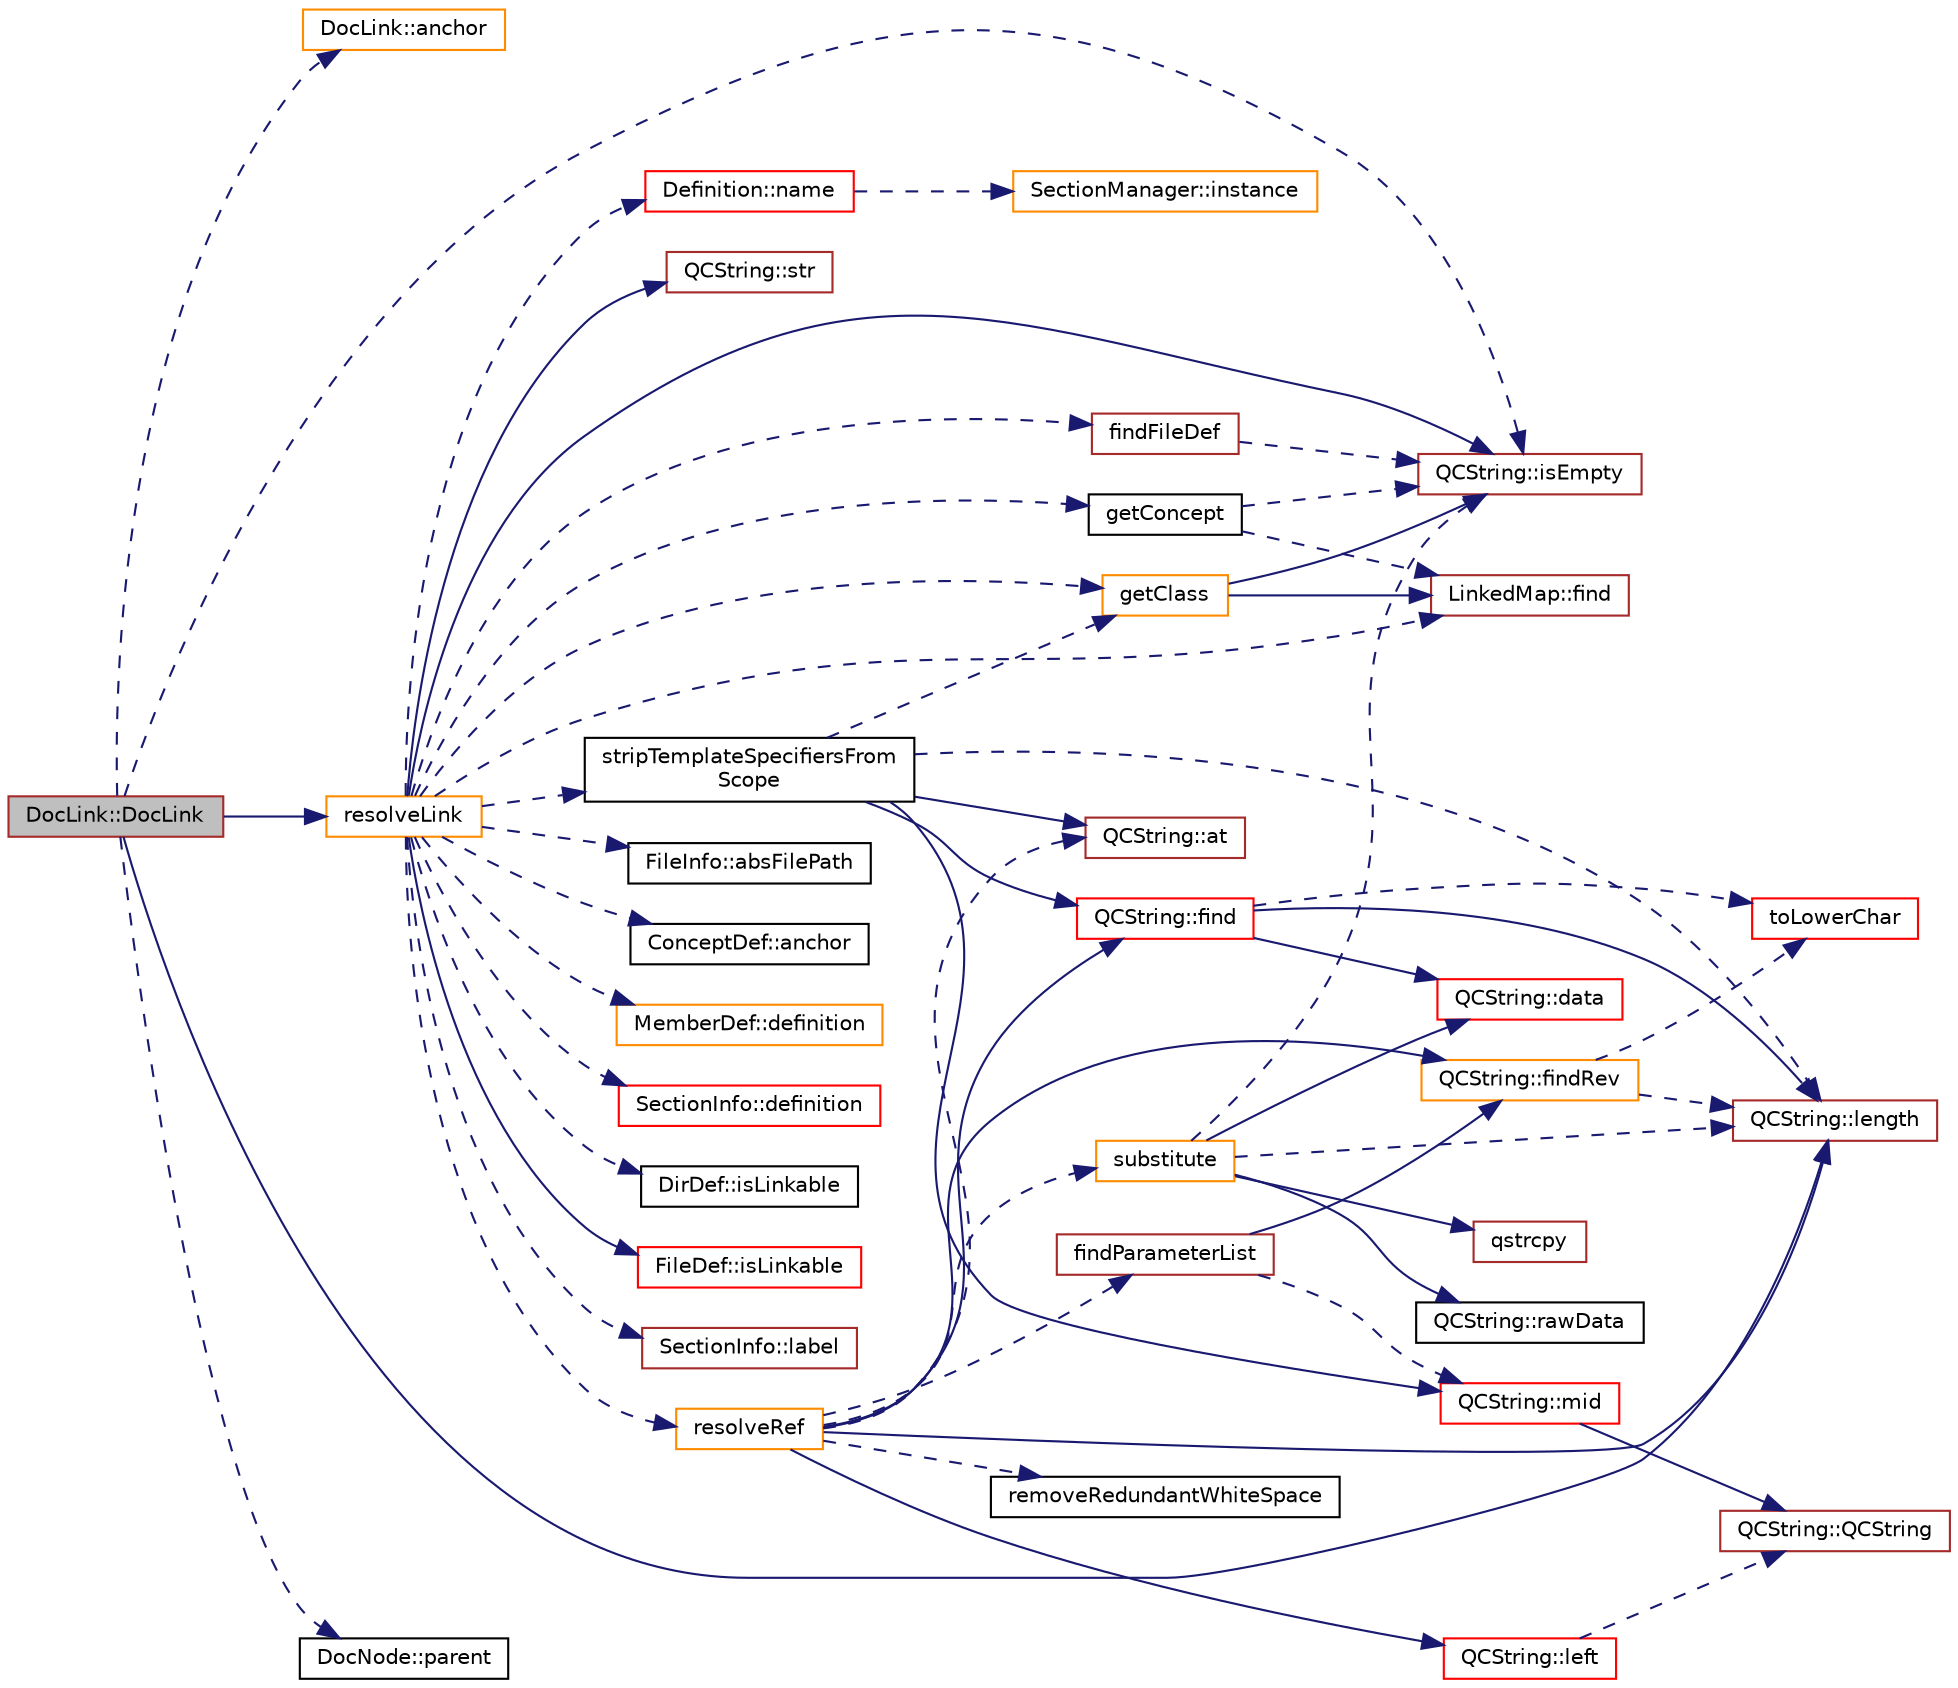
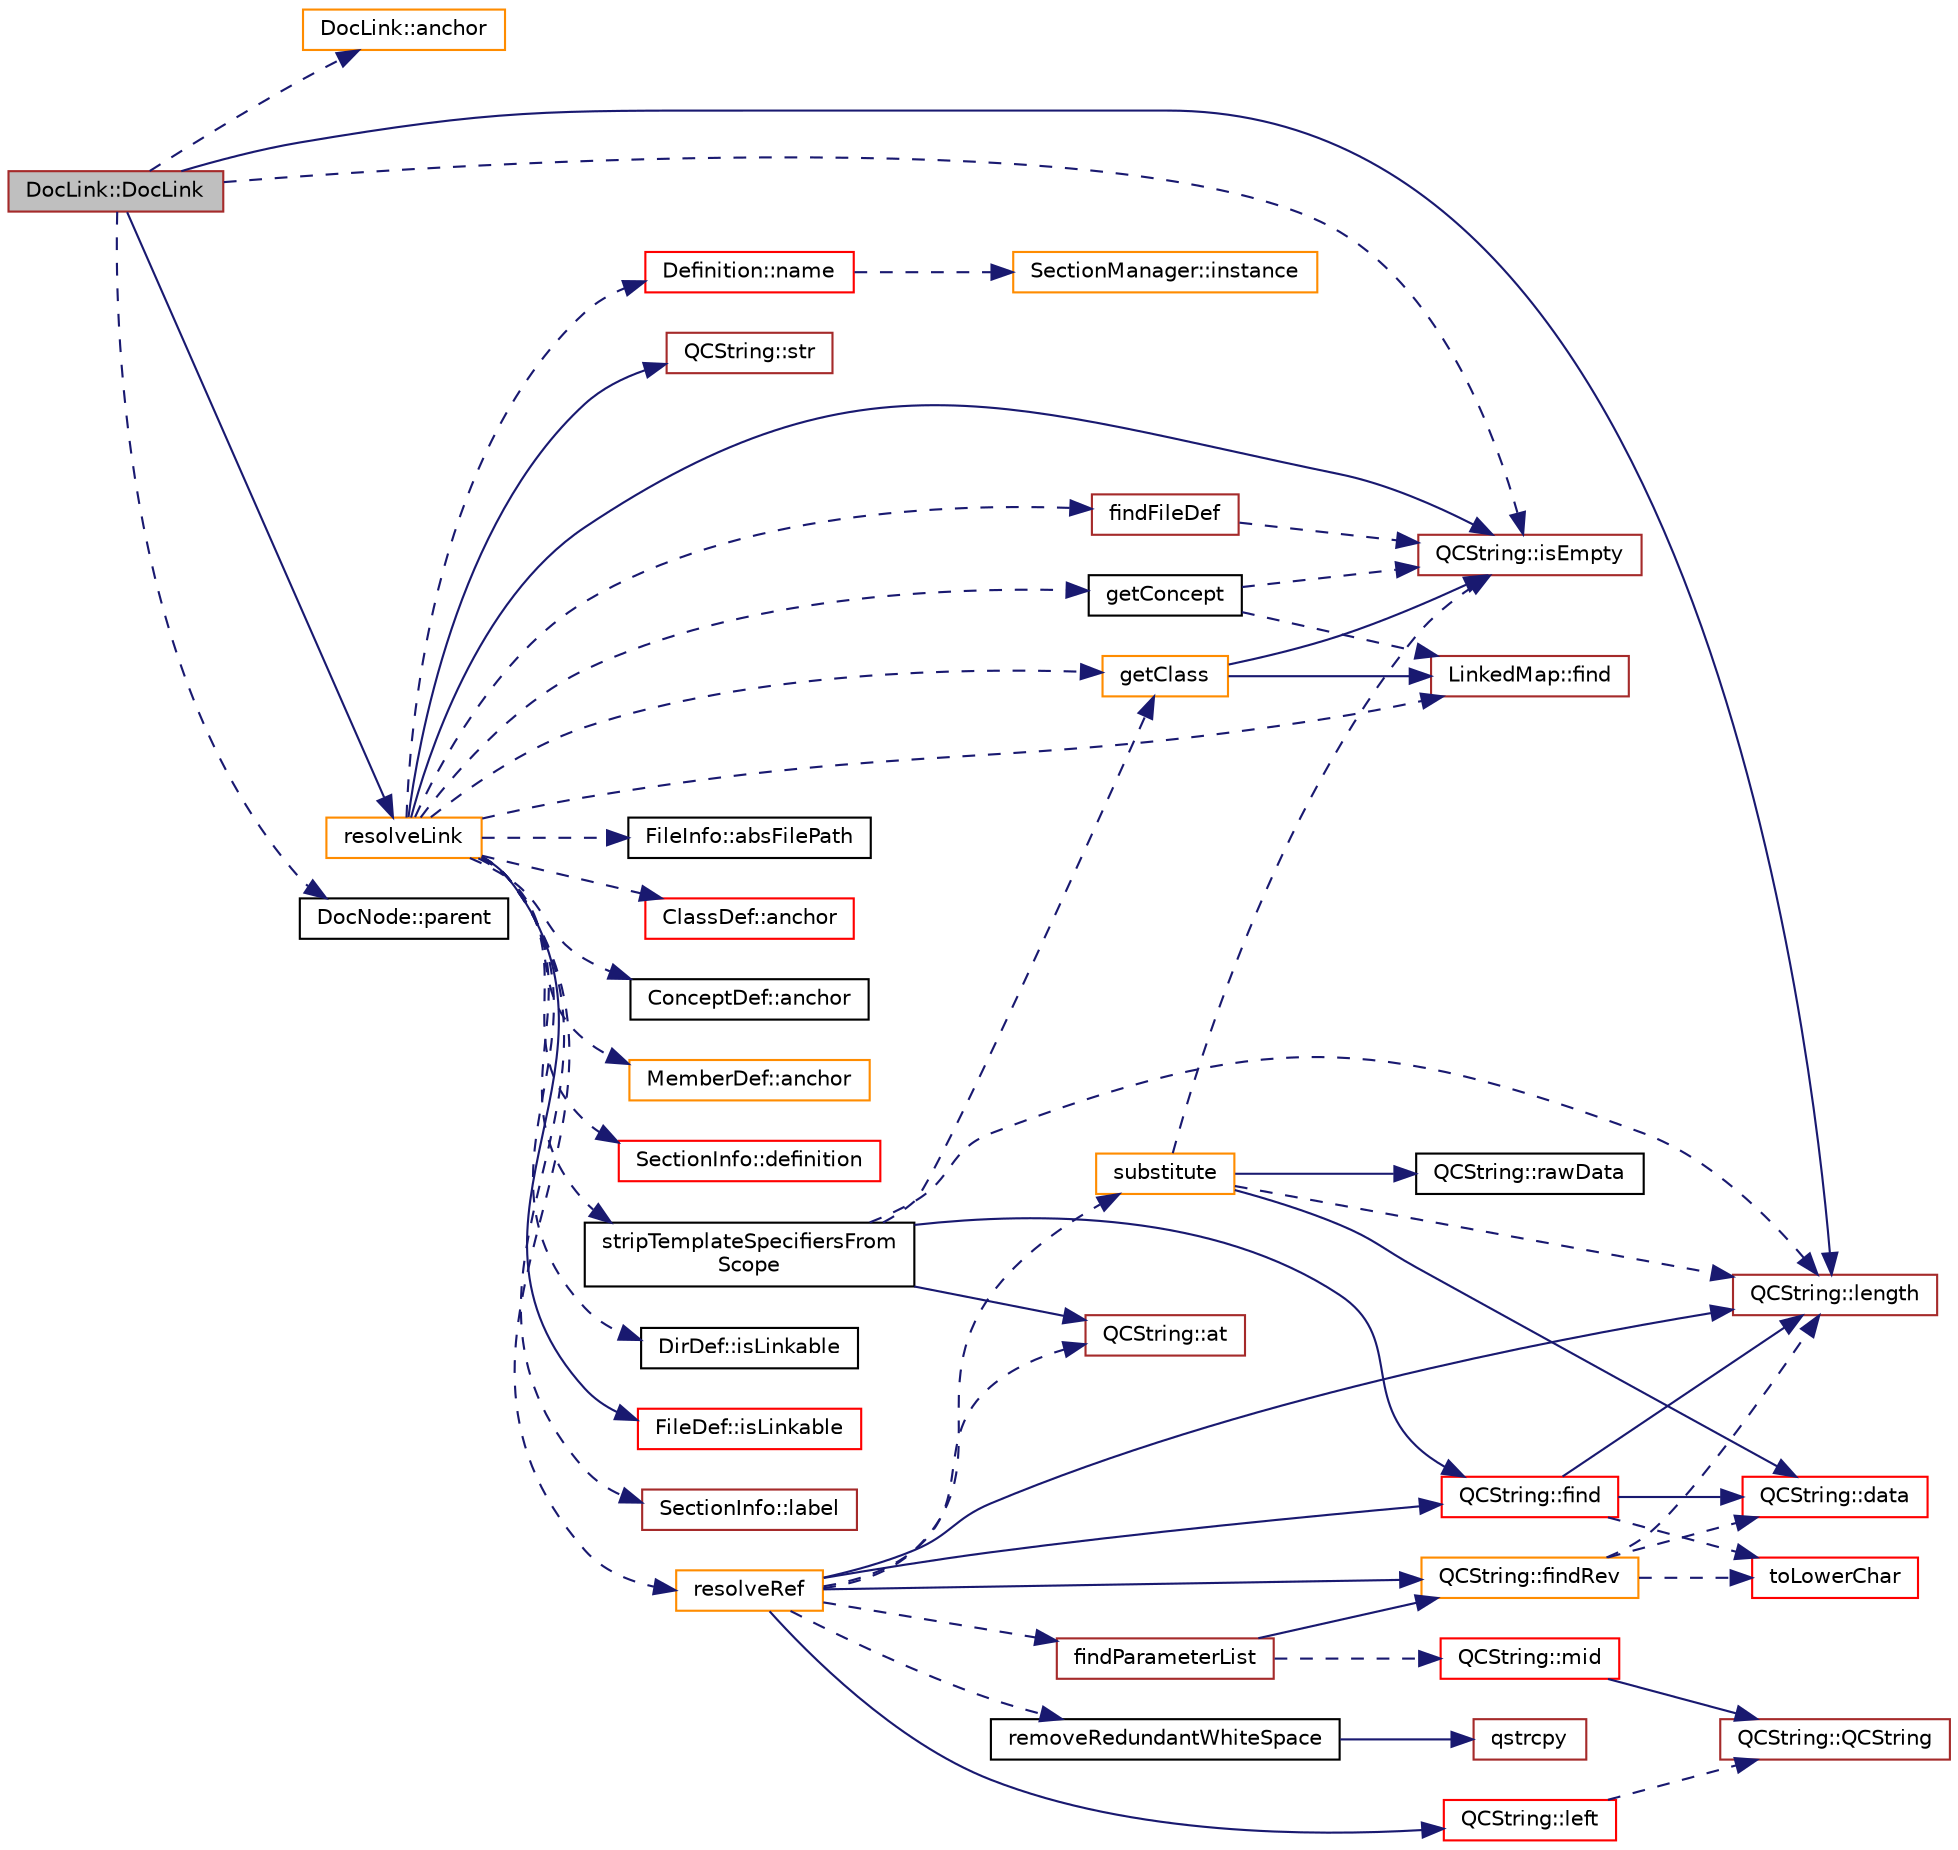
node "ClassDef::anchor": added
node "MemberDef::definition": label "MemberDef::definition" -> "MemberDef::anchor"
edge "substitute" -> "qstrcpy": now "removeRedundantWhiteSpace" -> "qstrcpy"
edge "stripTemplateSpecifiersFrom Scope" -> "QCString::mid": removed
edge "QCString::findRev" -> "QCString::data": added
